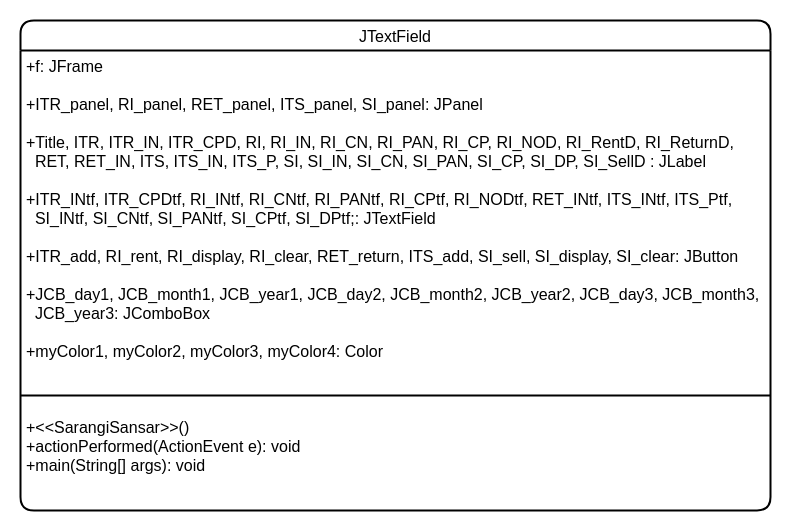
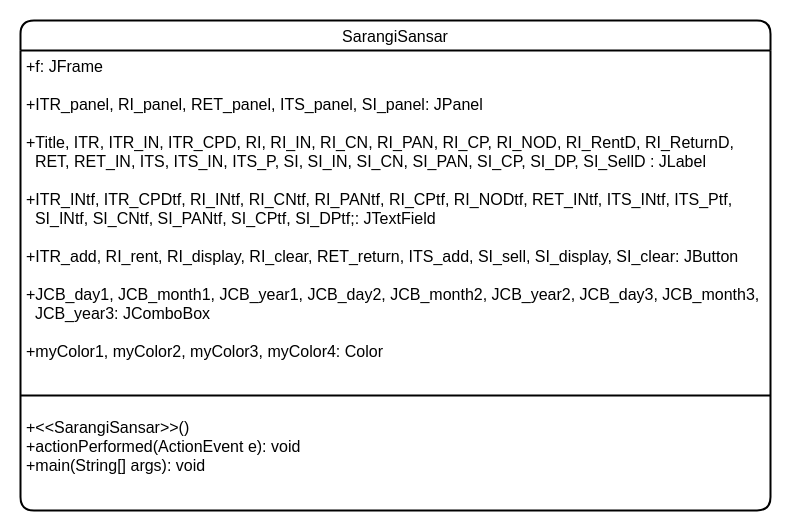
node "JTextField": label "JTextField" -> "SarangiSansar"
